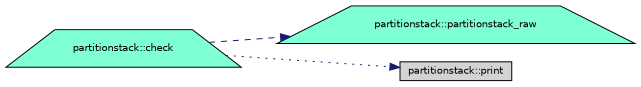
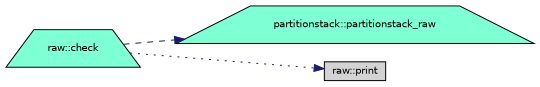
node "partitionstack::check": label "partitionstack::check" -> "raw::check"
node "partitionstack::print": label "partitionstack::print" -> "raw::print"
